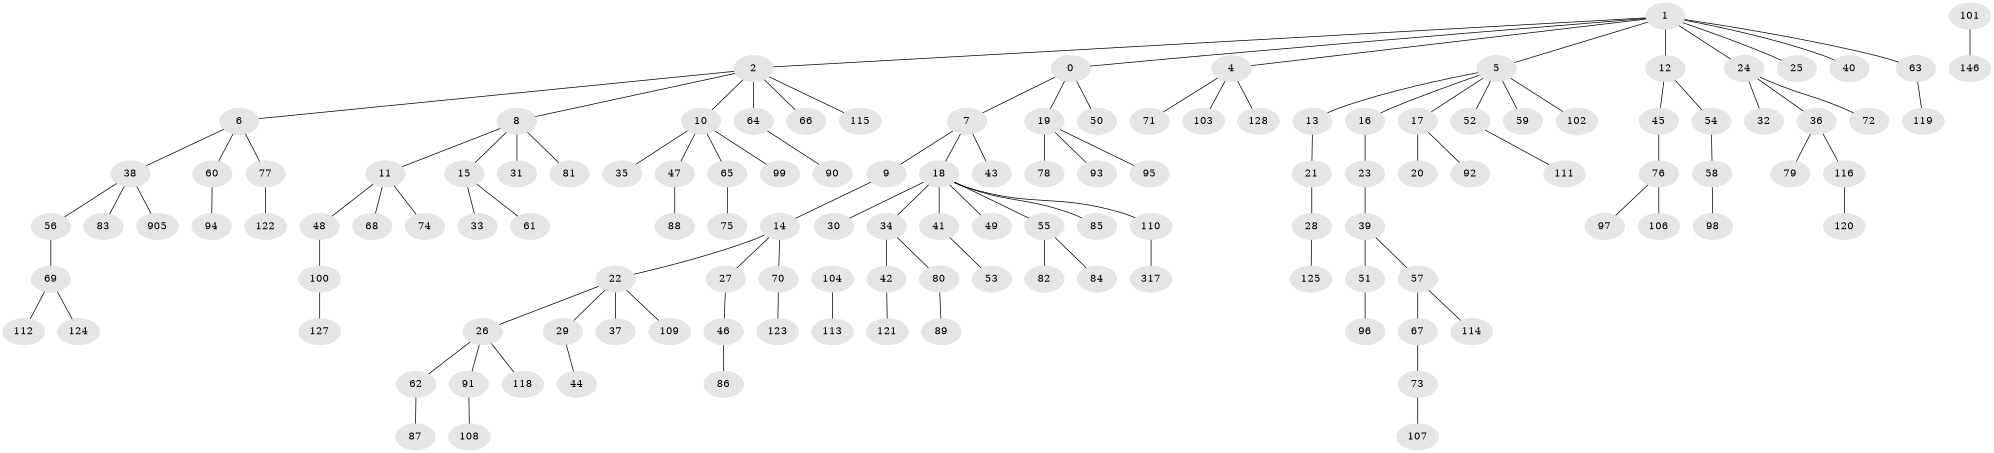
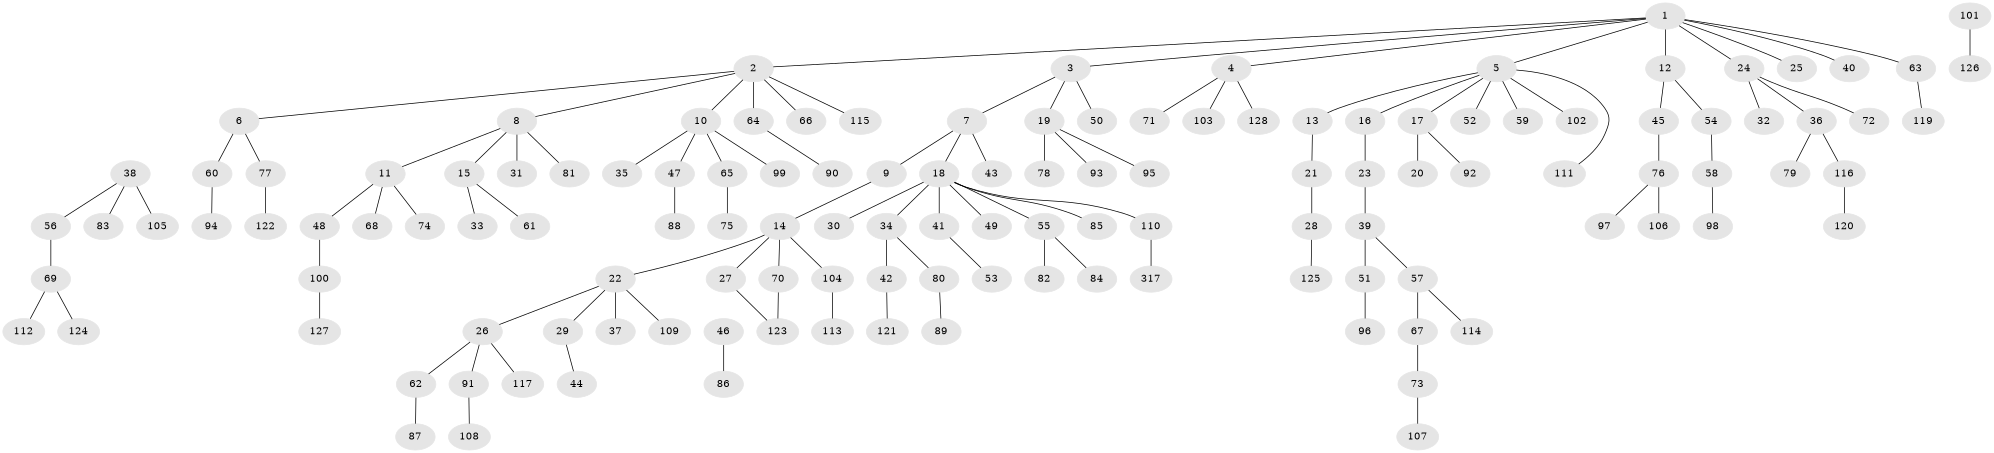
node "0": label "0" -> "3"
node "146": label "146" -> "126"
edge "6" -- "38": removed
edge "52" -- "111": now "5" -- "111"
node "905": label "905" -> "105"
edge "14" -- "104": added
edge "27" -- "46": now "27" -- "123"
node "118": label "118" -> "117"
